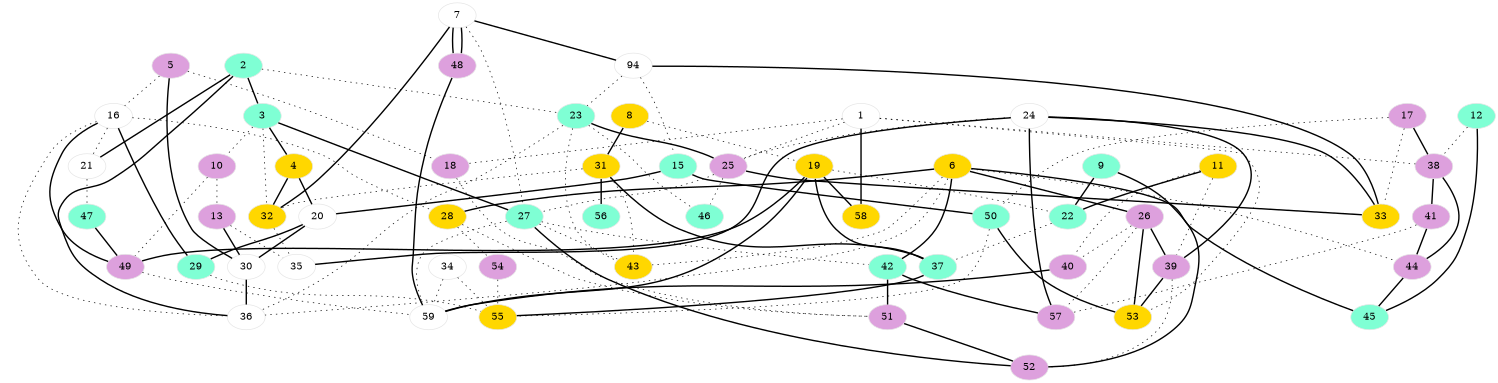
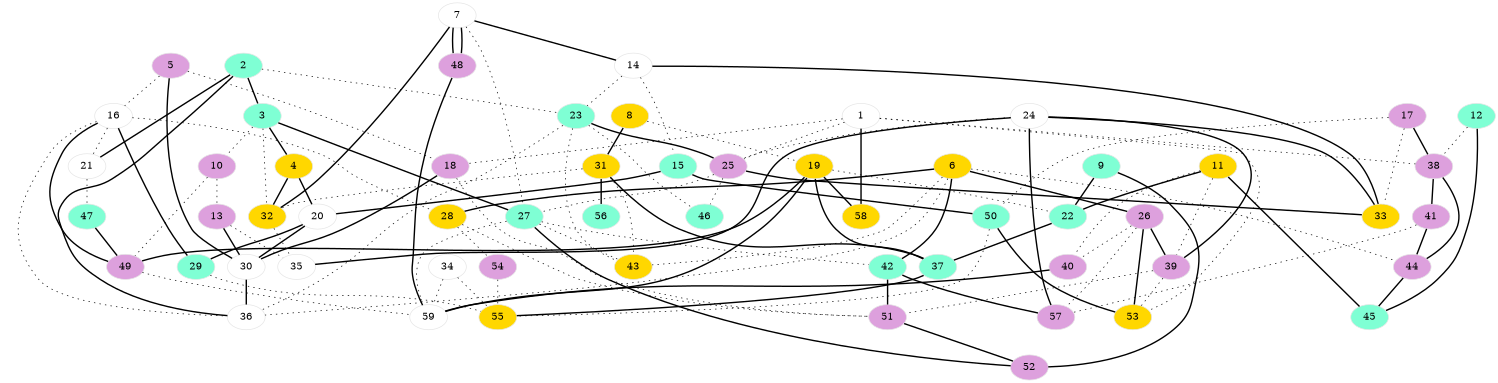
node "94": label "94" -> "14"
edge "18" -- "30": added
edge "6" -- "45": now "11" -- "45"
edge "22" -- "37": style dotted -> bold
edge "39" -- "53": style bold -> dotted
edge "39" -- "52": now "39" -- "51"
